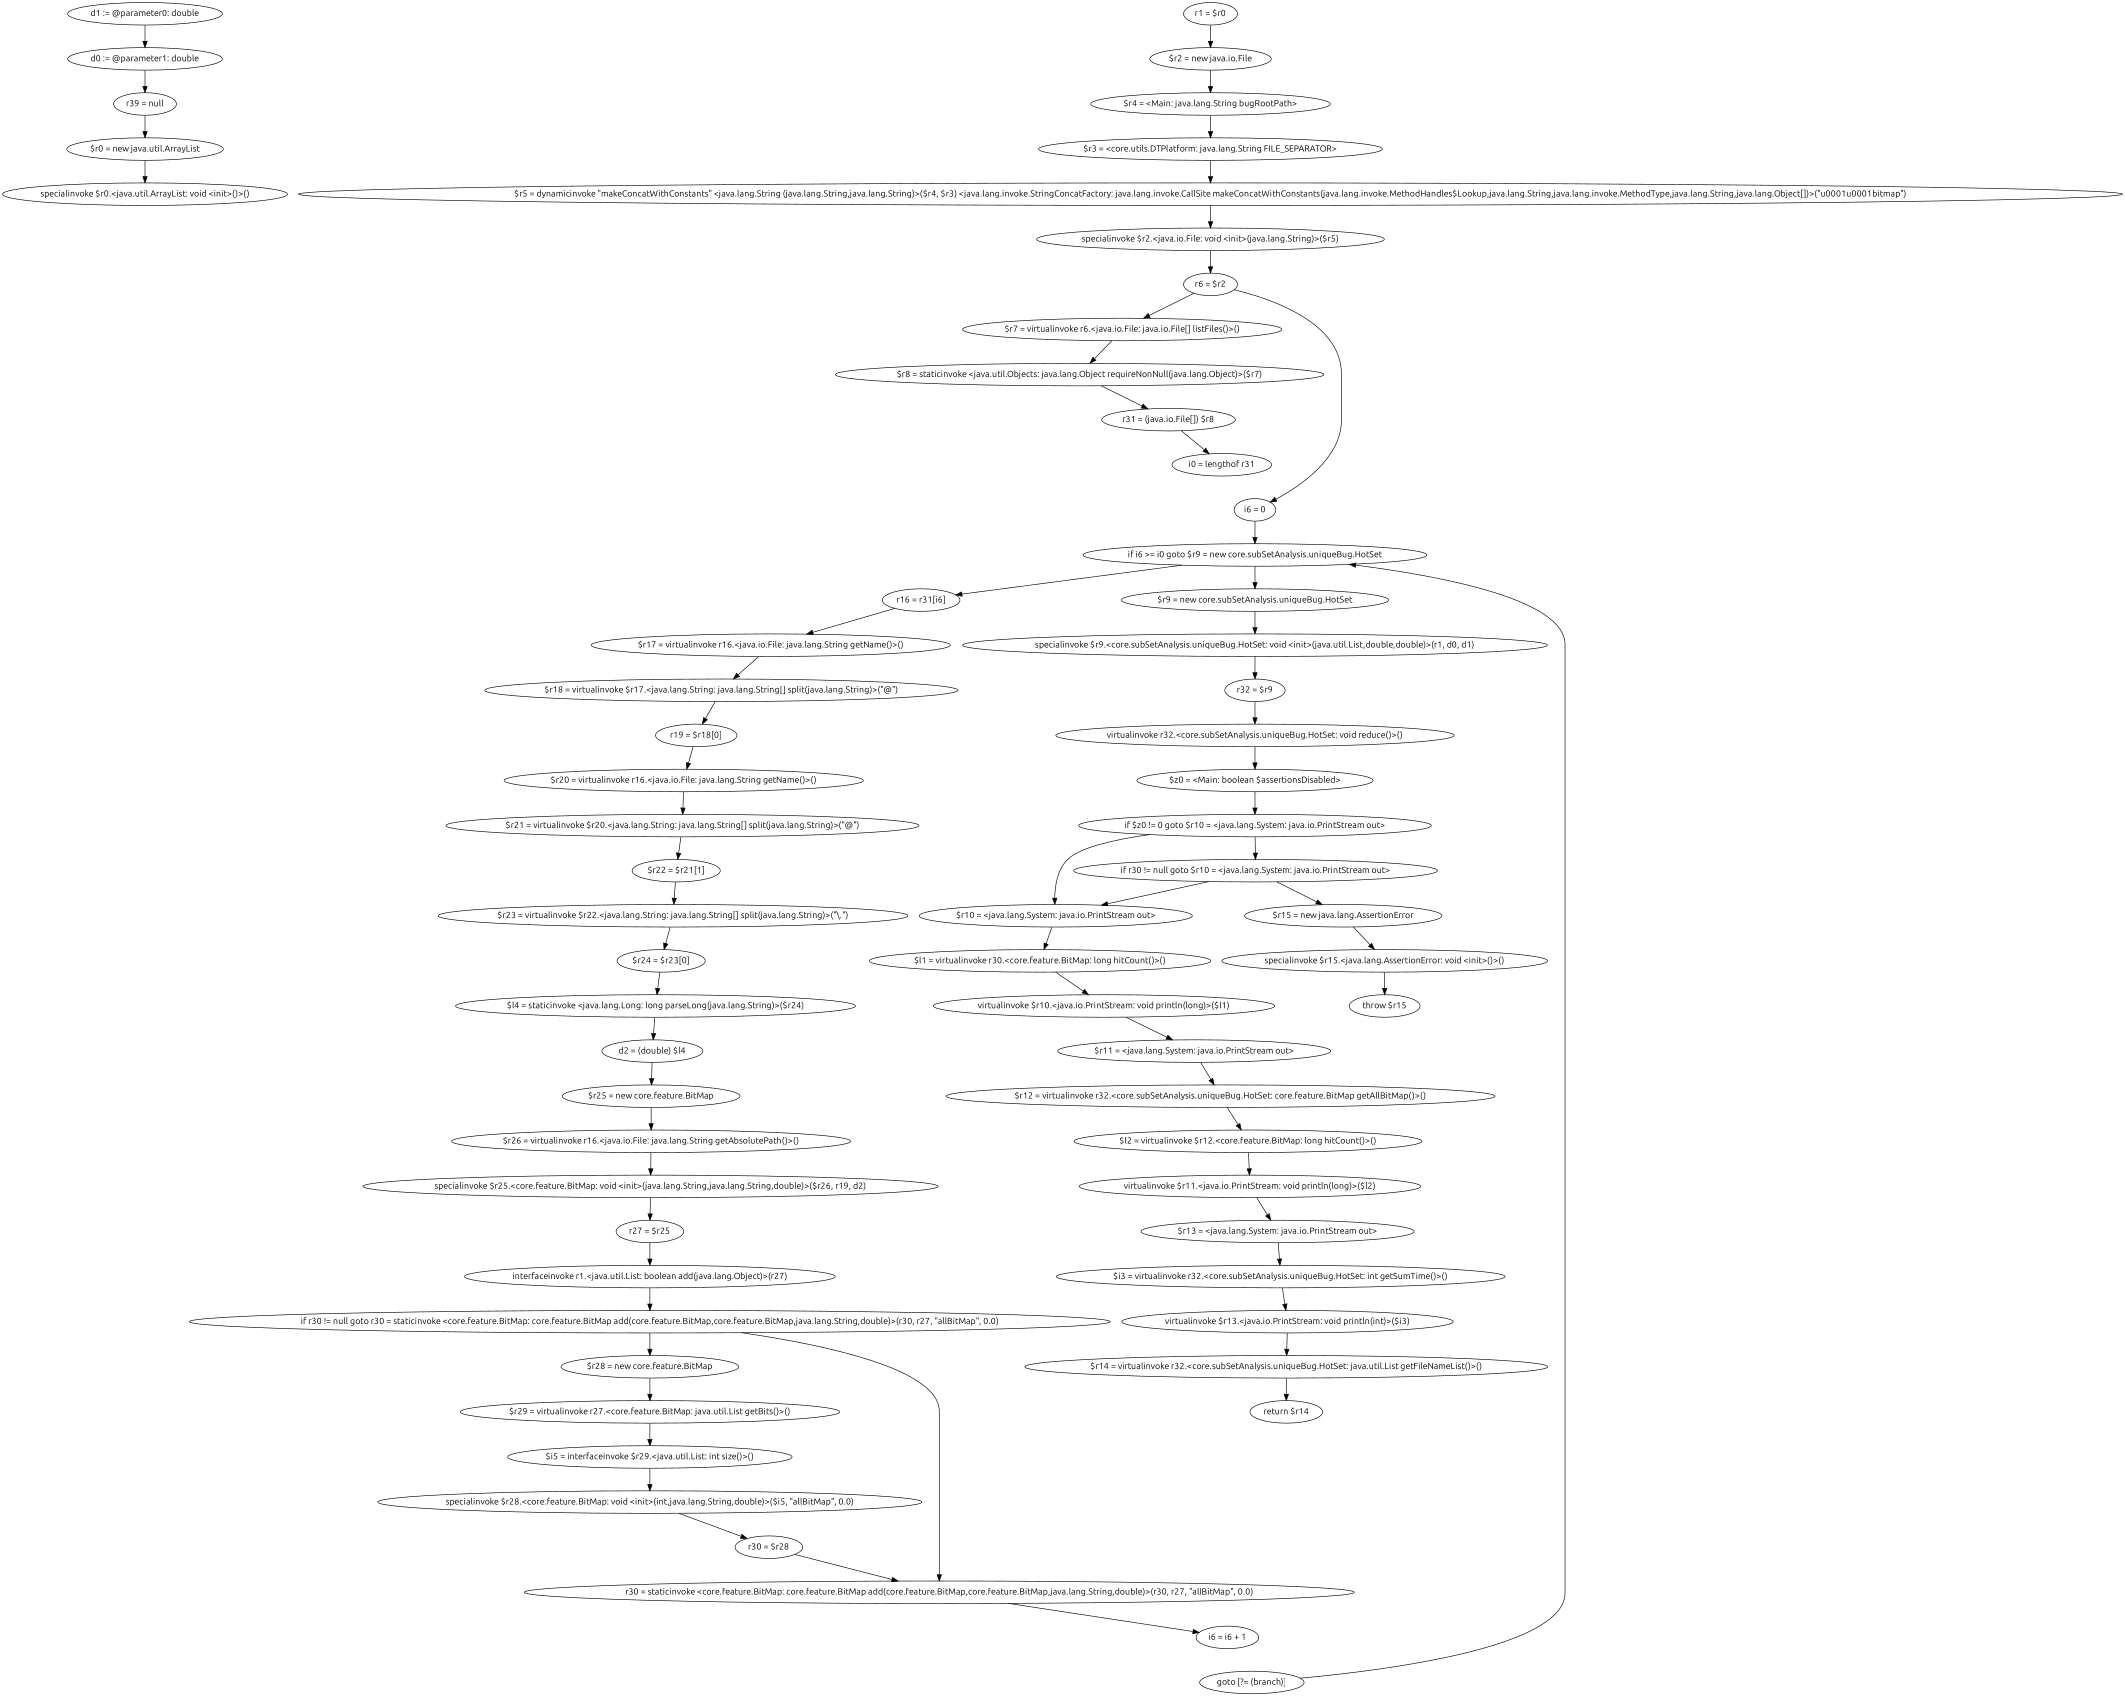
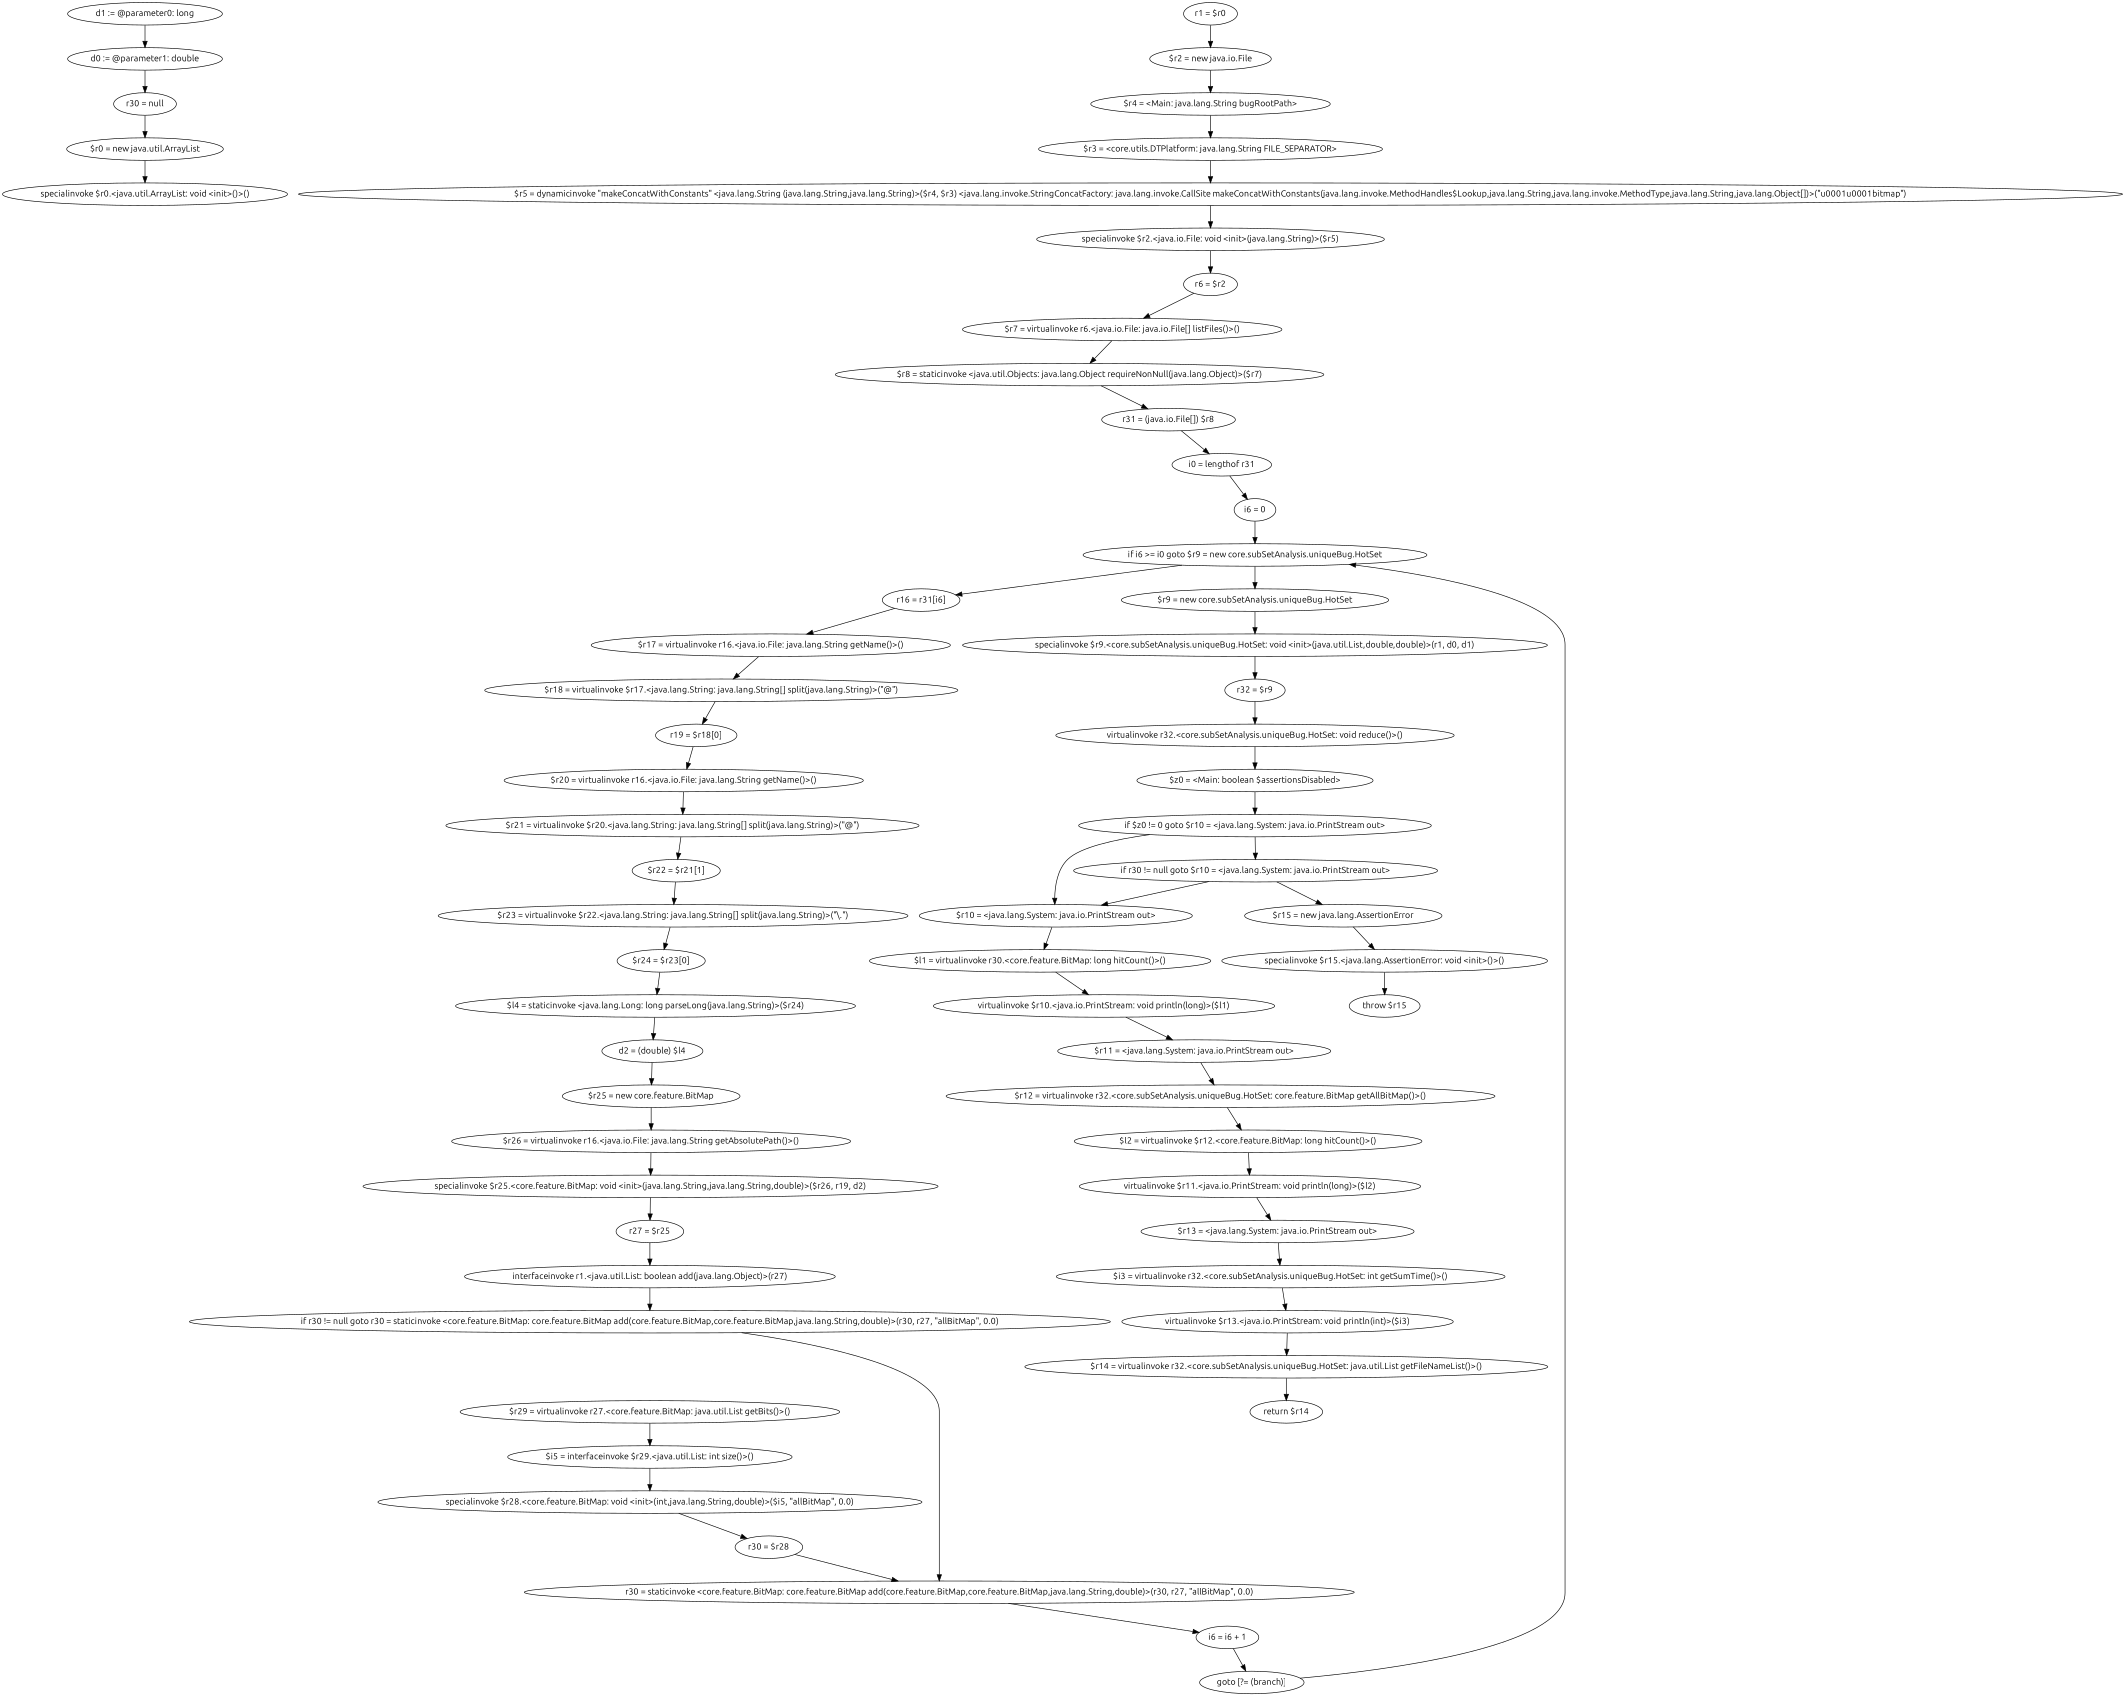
node "d1 := @parameter0: double": label "d1 := @parameter0: double" -> "d1 := @parameter0: long"
node "r39 = null": label "r39 = null" -> "r30 = null"
edge "r6 = $r2" -> "i6 = 0": now "i0 = lengthof r31" -> "i6 = 0"
node "$r28 = new core.feature.BitMap": removed
edge "i6 = i6 + 1" -> "goto [?= (branch)]": added
